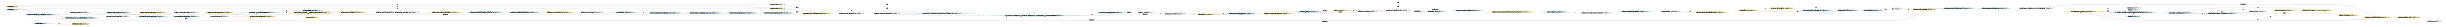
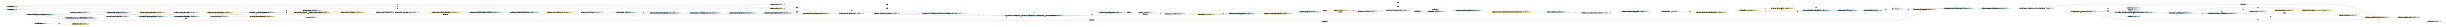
node "return response@@@9@@@['0', '0', '1']": fillcolor khaki -> white
